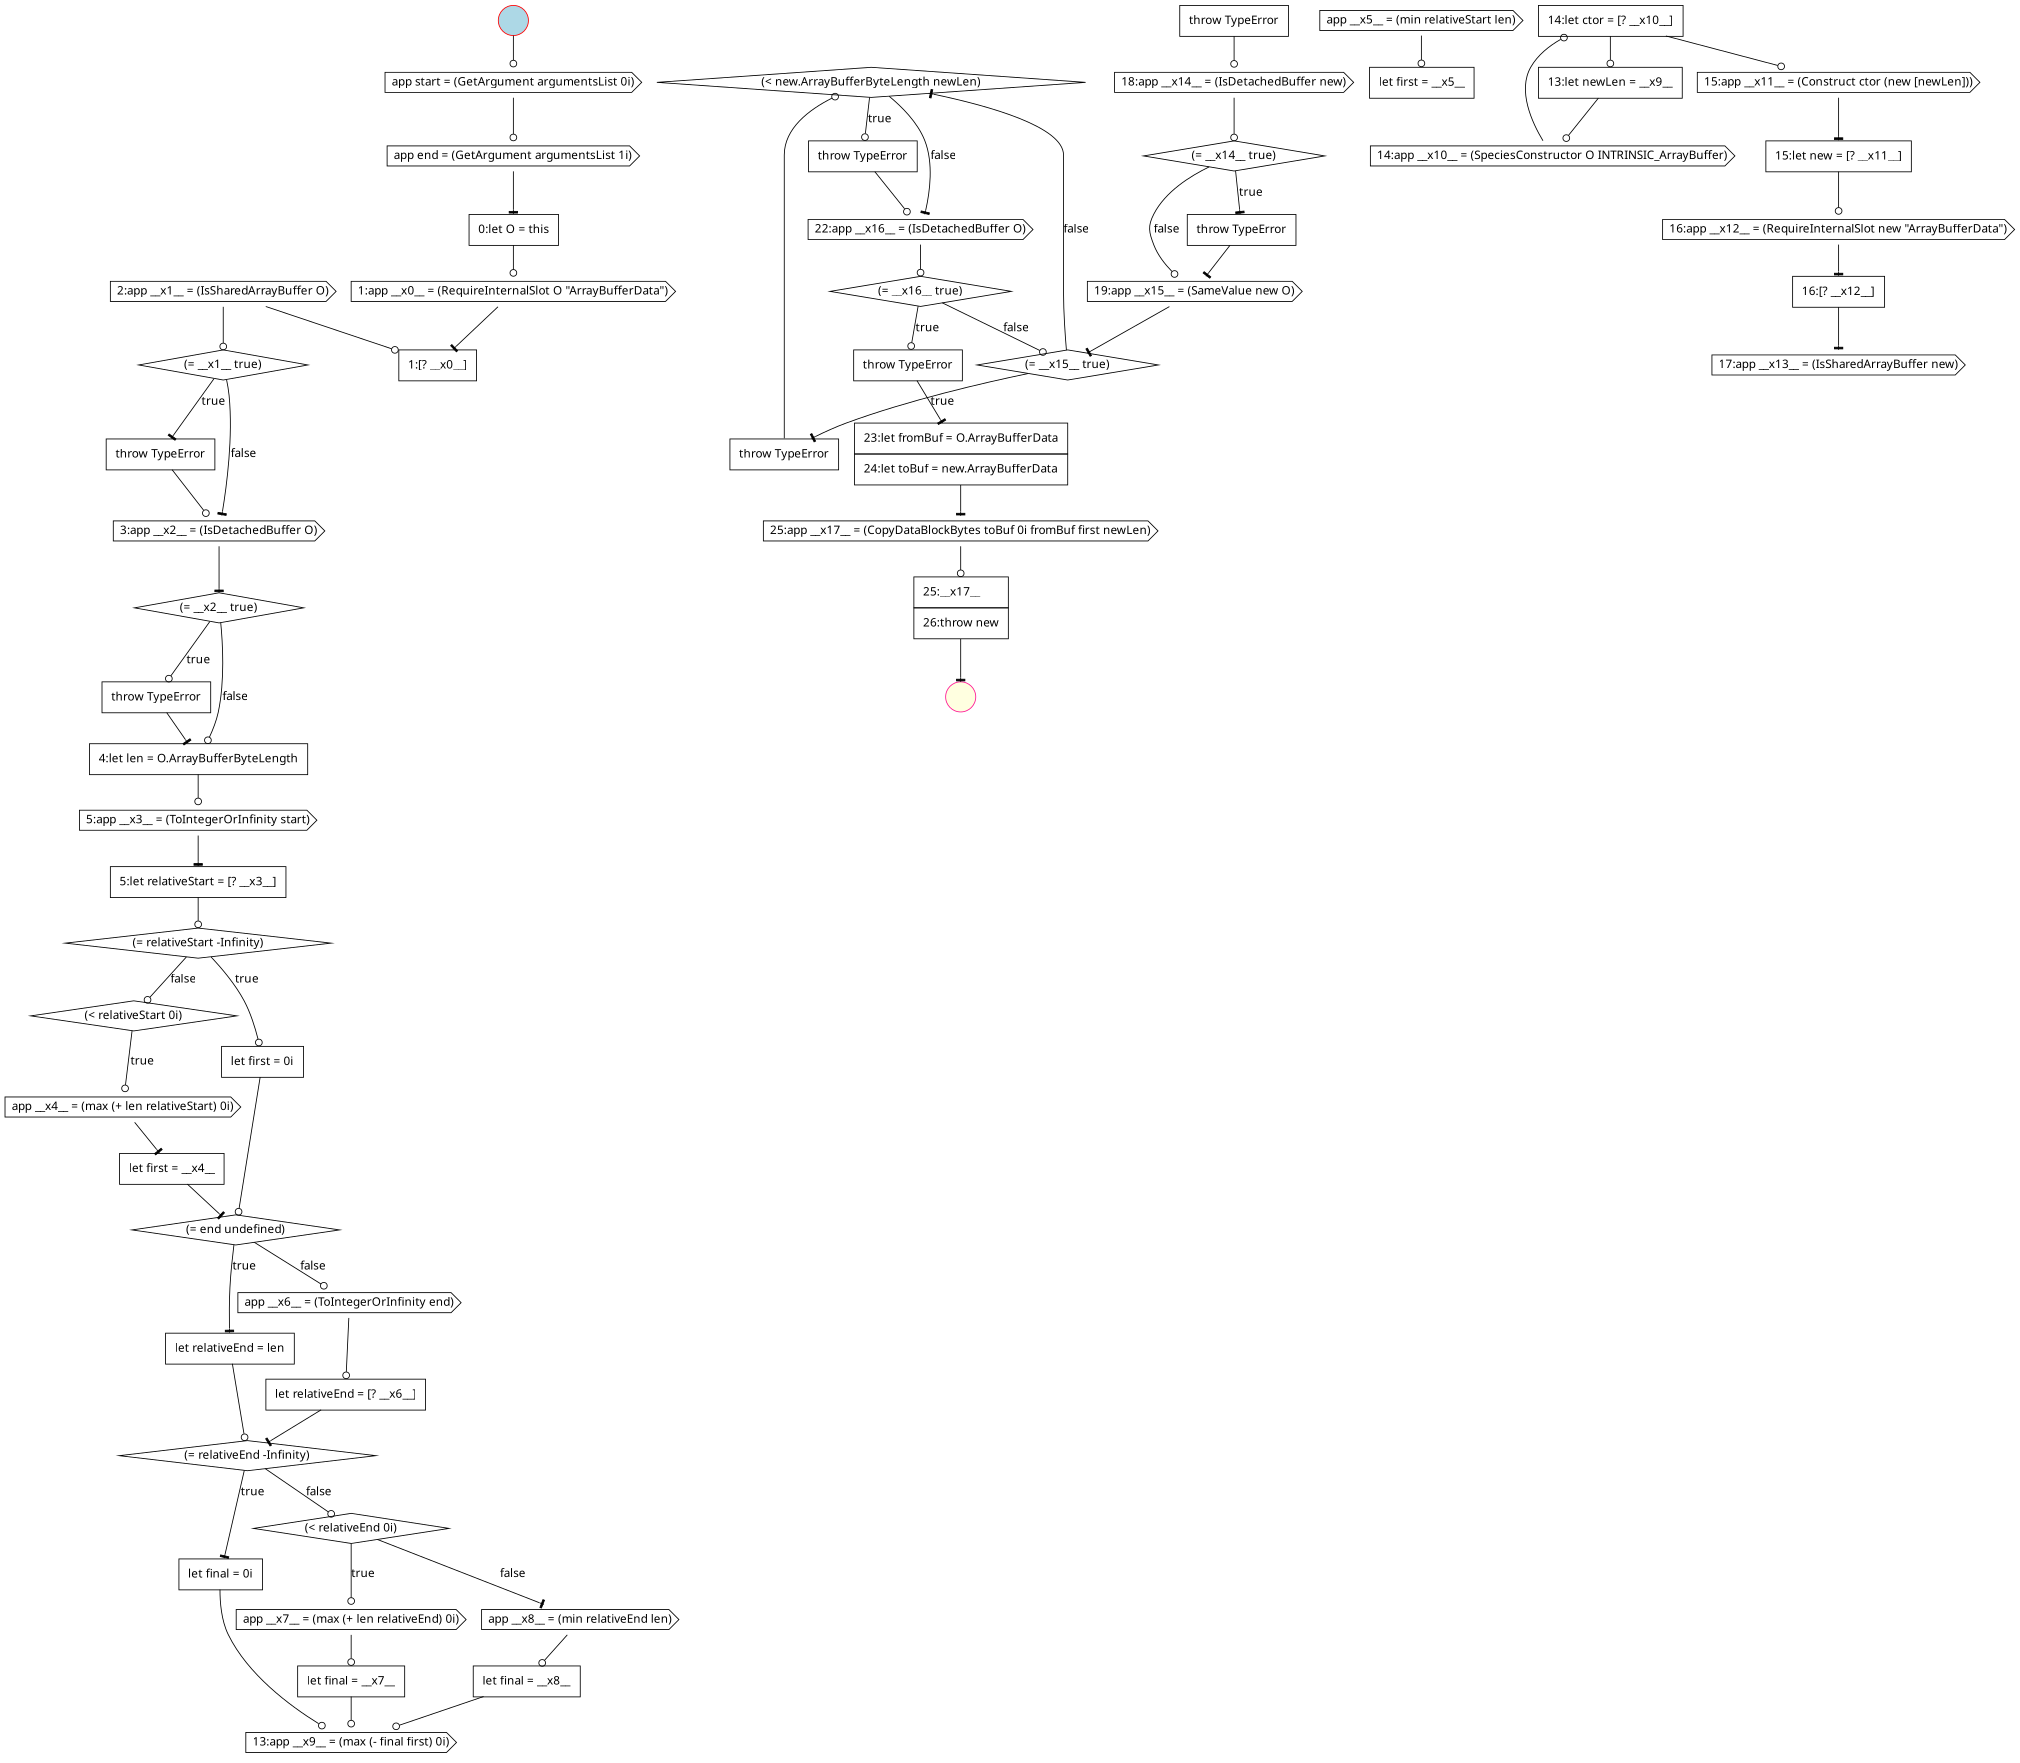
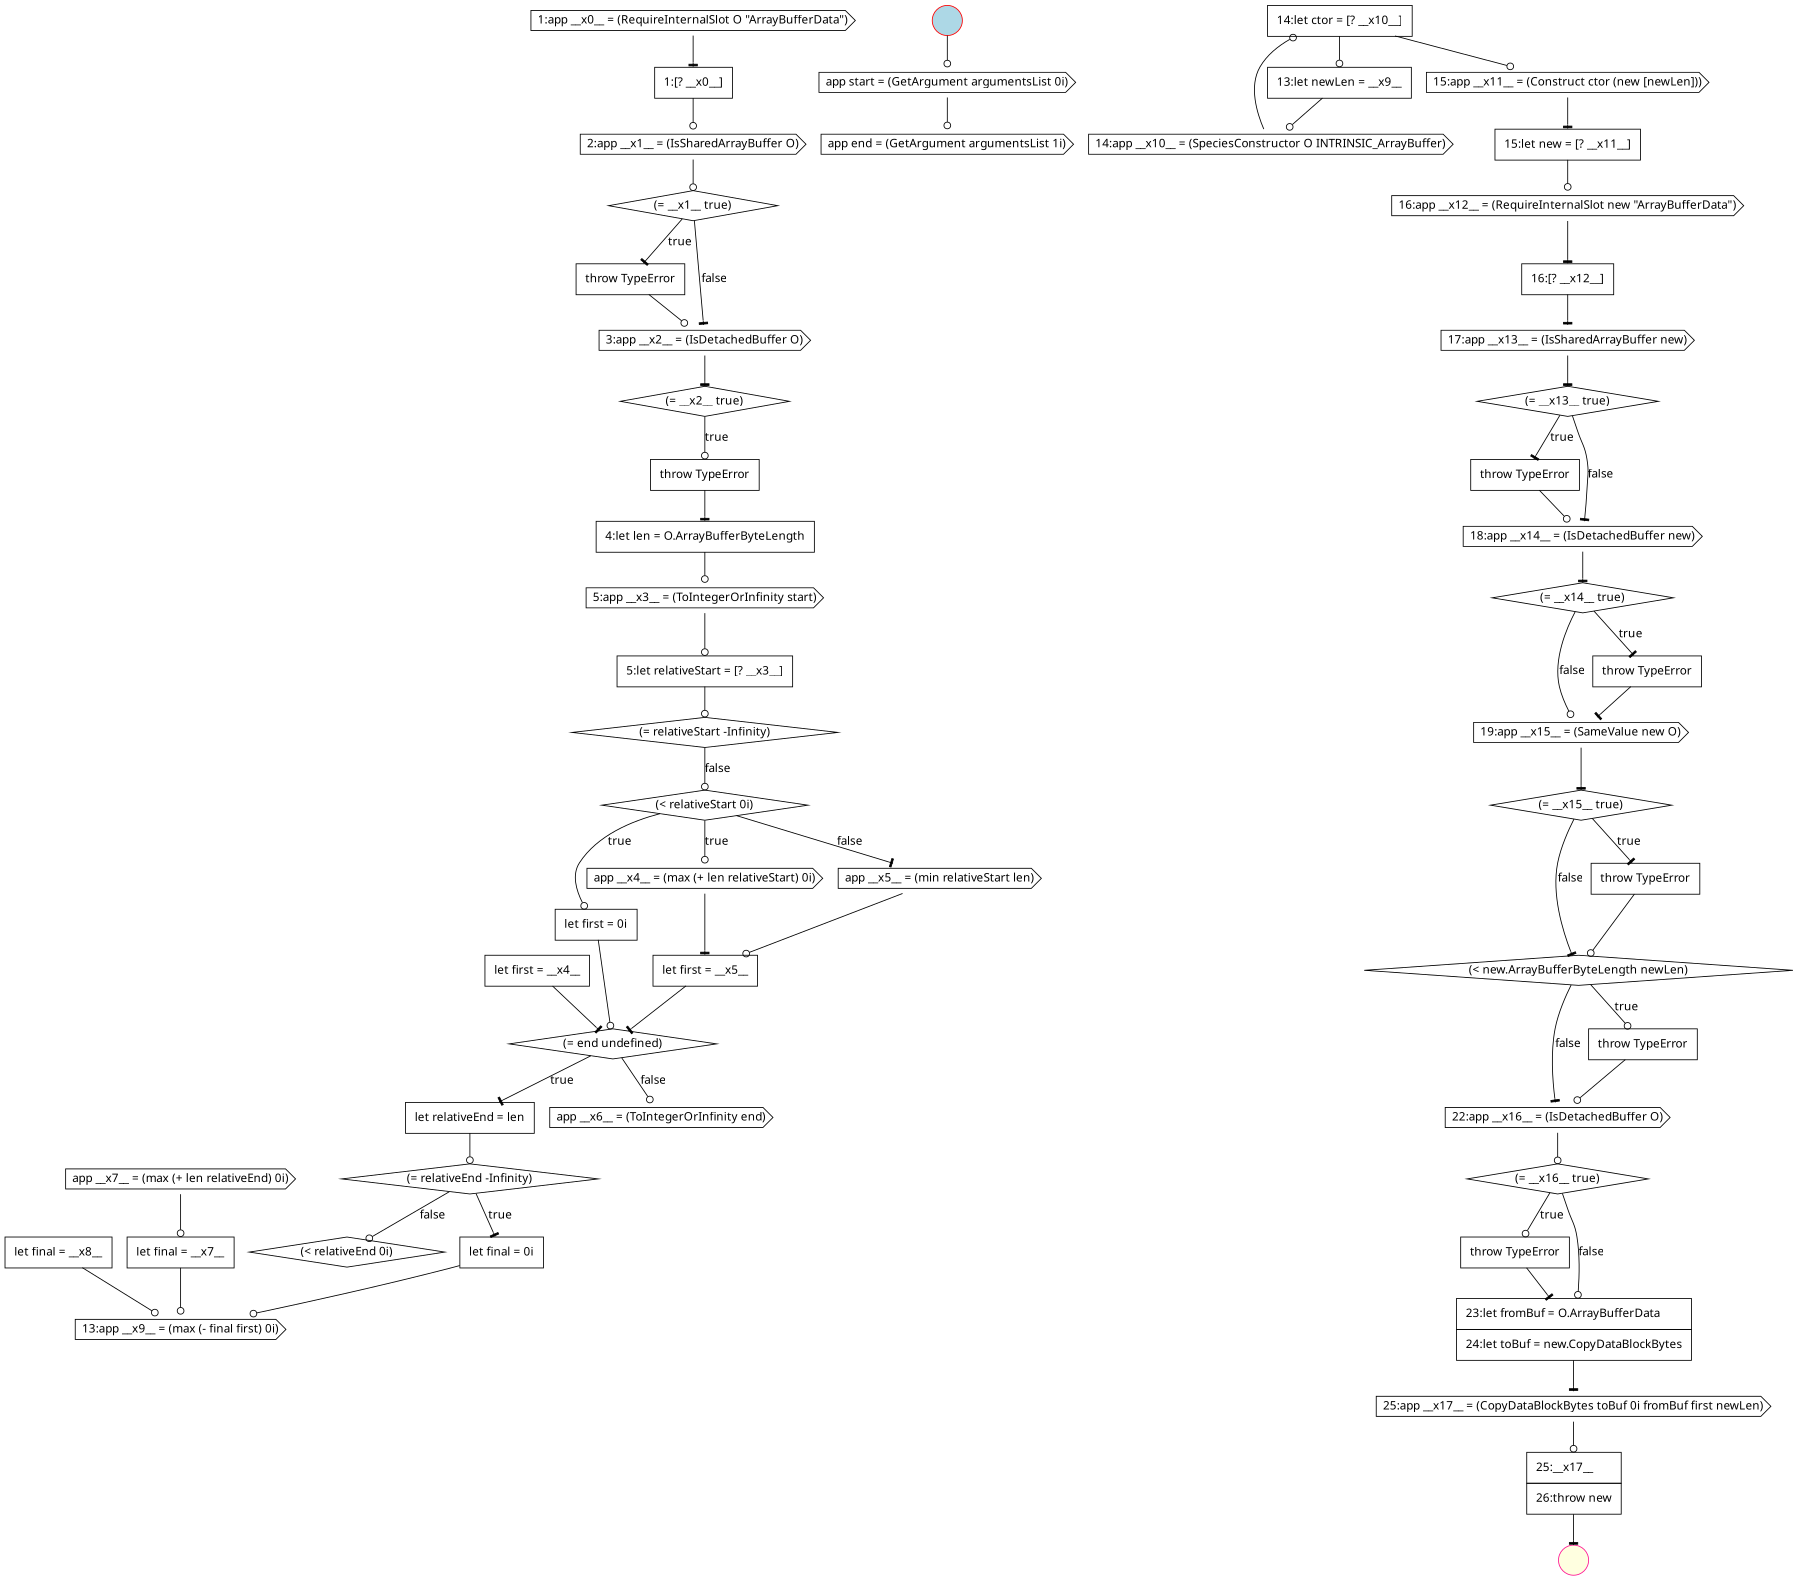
edge "18:app __x14__ = (IsDetachedBuffer new)" -> "(= __x14__ true)": arrowhead odot -> tee
node "0:let O = this": removed
edge "(= __x16__ true)" -> "(= __x15__ true)": now "(= __x16__ true)" -> "23:let fromBuf = O.ArrayBufferData"
edge "2:app __x1__ = (IsSharedArrayBuffer O)" -> "1:[? __x0__]": reversed
node "(= __x13__ true)": added
node "23:let fromBuf = O.ArrayBufferData": text "24:let toBuf = new.ArrayBufferData" -> "24:let toBuf = new.CopyDataBlockBytes"
edge "(= __x2__ true)" -> "4:let len = O.ArrayBufferByteLength": removed, label "false"
edge "(< relativeStart 0i)" -> "app __x5__ = (min relativeStart len)": added, label "false"
edge "5:app __x3__ = (ToIntegerOrInfinity start)" -> "5:let relativeStart = [? __x3__]": arrowhead tee -> odot
edge "(= relativeStart -Infinity)" -> "let first = 0i": now "(< relativeStart 0i)" -> "let first = 0i"
edge "let first = __x5__" -> "(= end undefined)": added
edge "app __x4__ = (max (+ len relativeStart) 0i)" -> "let first = __x4__": now "app __x4__ = (max (+ len relativeStart) 0i)" -> "let first = __x5__"
node "let relativeEnd = [? __x6__]": removed
edge "(< relativeEnd 0i)" -> "app __x7__ = (max (+ len relativeEnd) 0i)": removed, label "true"
node "app __x8__ = (min relativeEnd len)": removed
